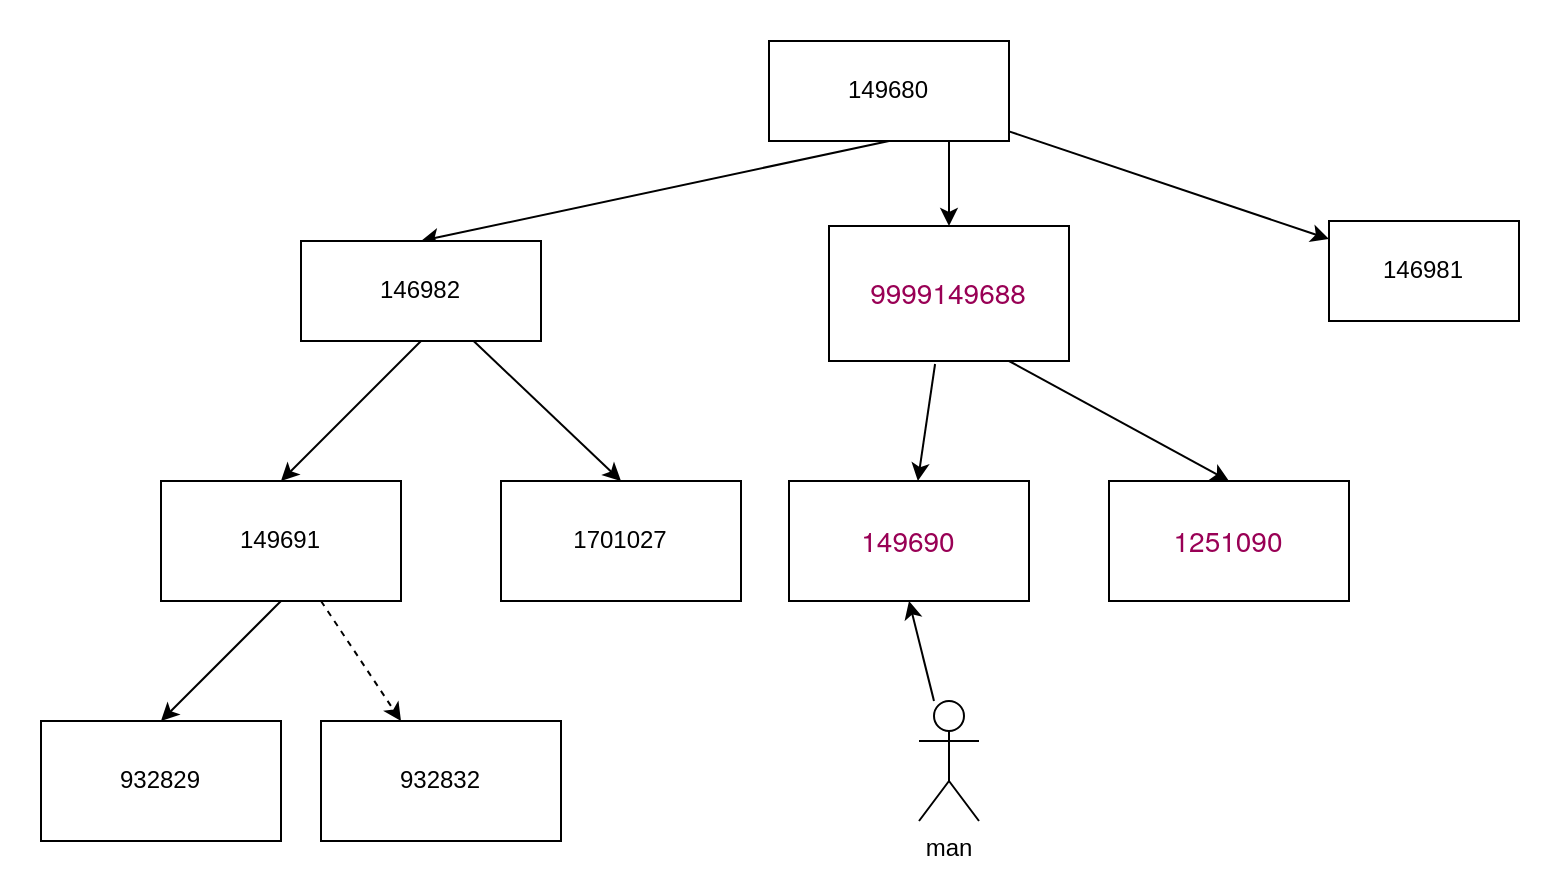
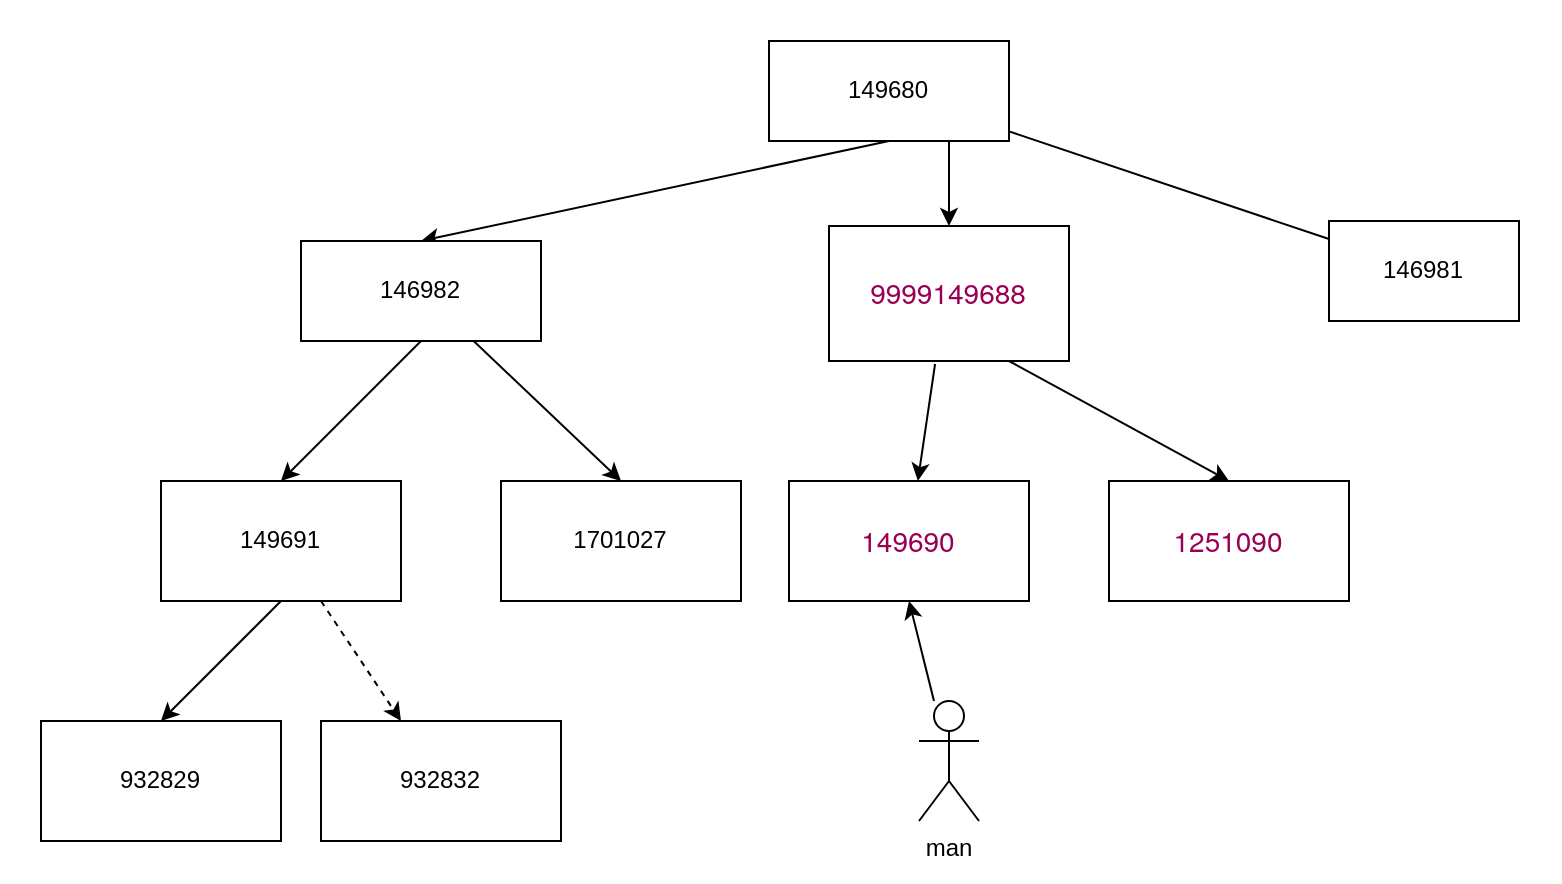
edge "149680" -> "146981": arrowhead classic -> none
